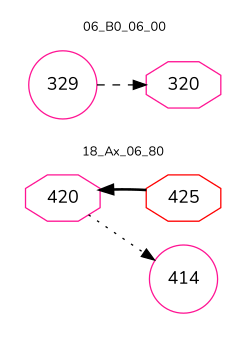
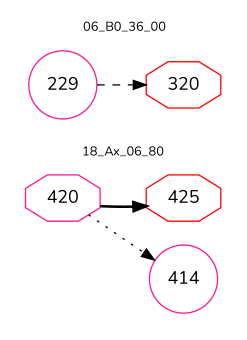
cluster "06_B0_06_00": label "06_B0_06_00" -> "06_B0_36_00"
node "329": label "329" -> "229"
node "320": color deeppink -> red
edge "425" -> "420": reversed
